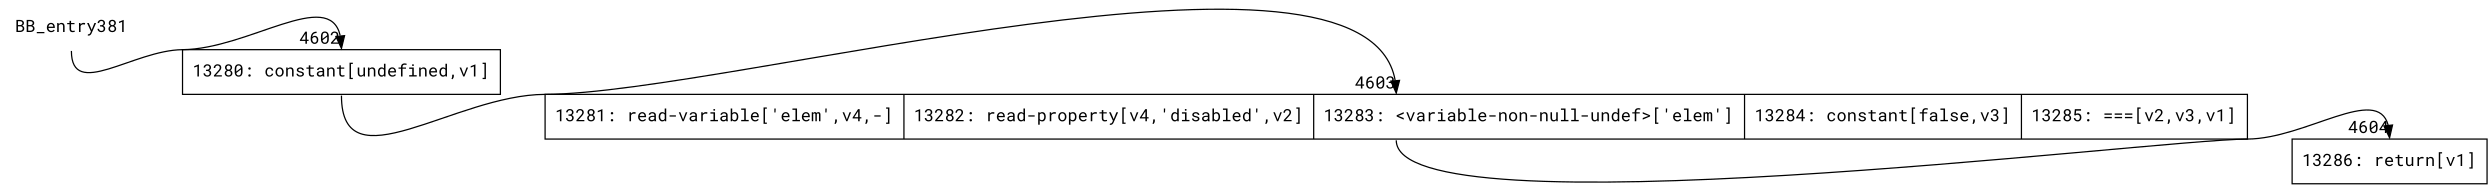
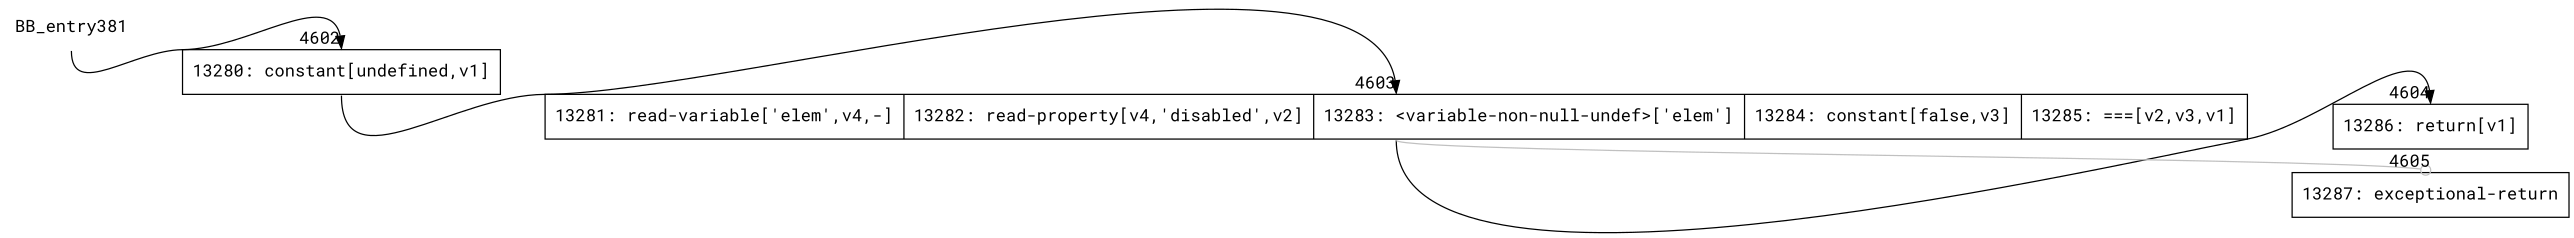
node "13287: exceptional-return": added
